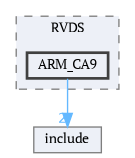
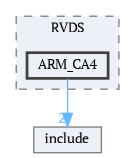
node "ARM_CA9": label "ARM_CA9" -> "ARM_CA4"
